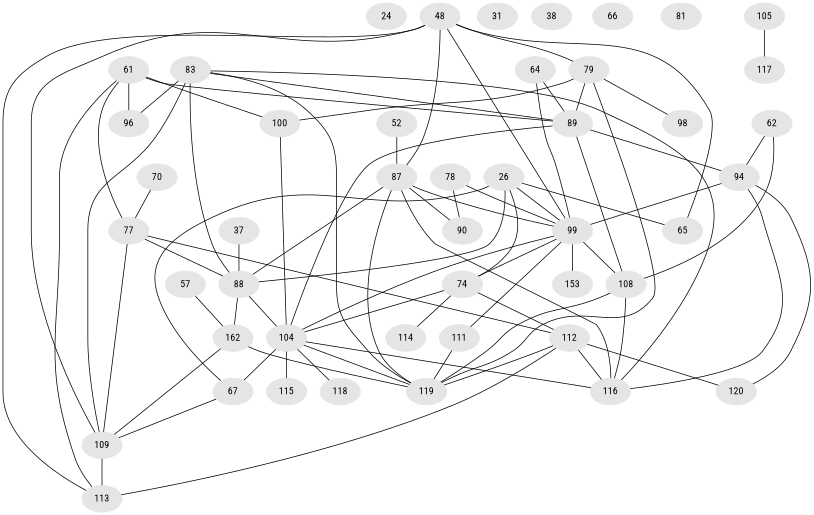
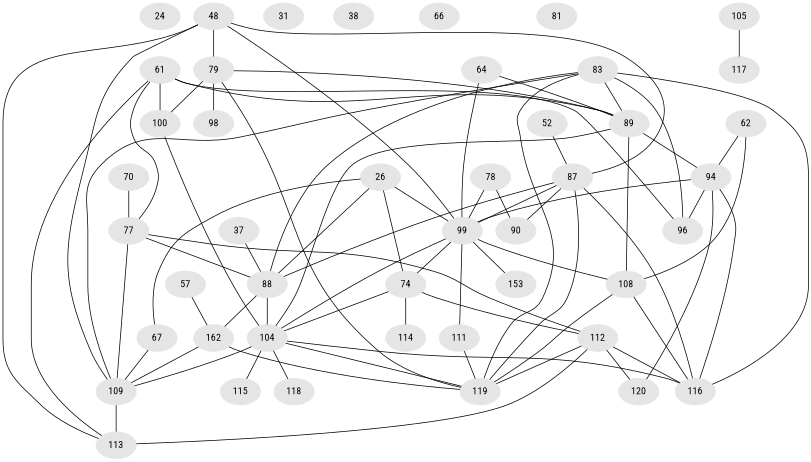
edge "94" -- "96": added
node "65": removed
edge "104" -- "67": now "104" -- "109"
